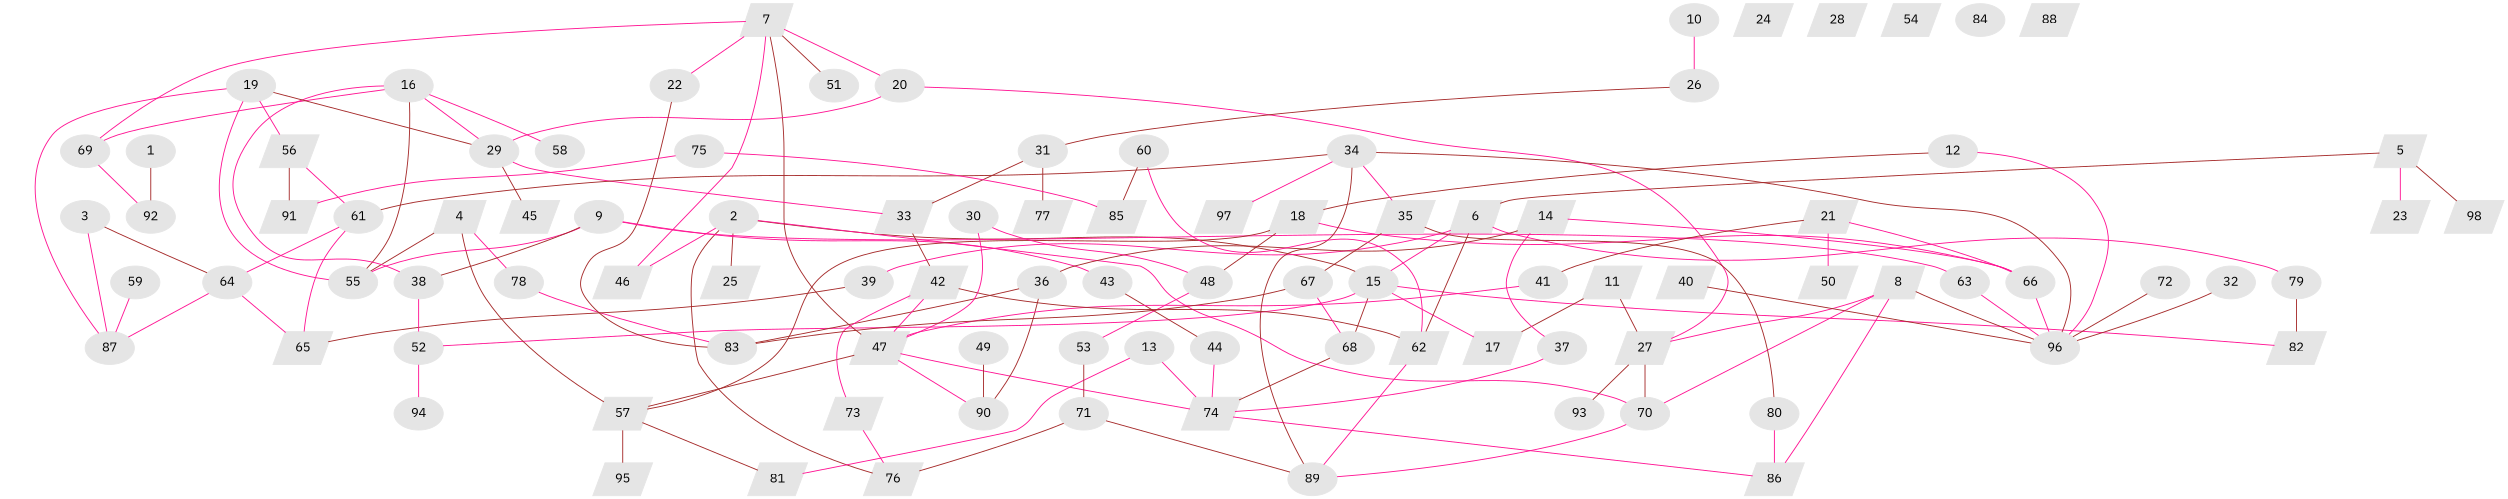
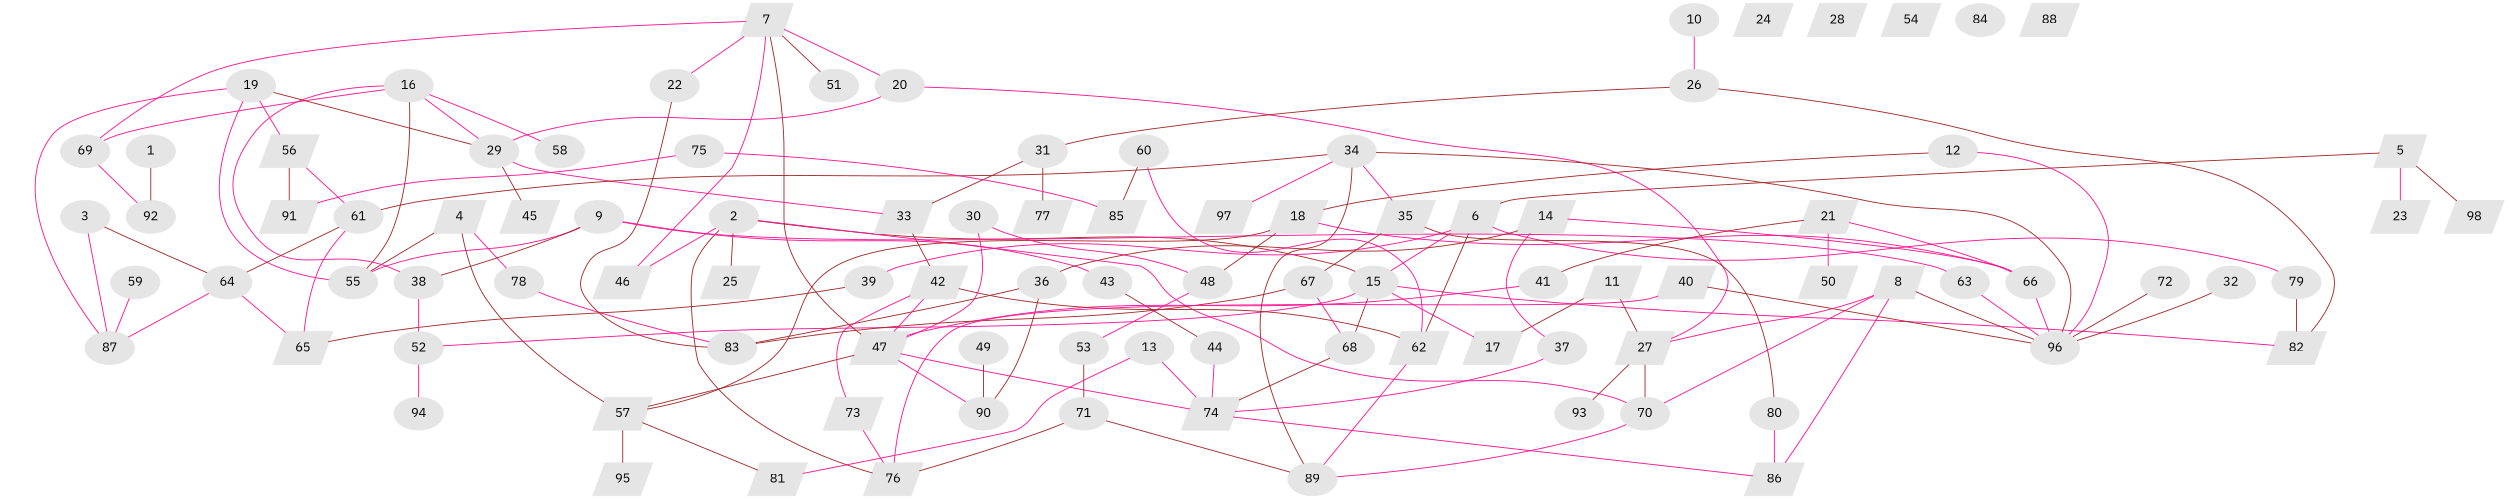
edge "26" -- "82": added
edge "61" -- "64": color deeppink -> brown
edge "40" -- "76": added
